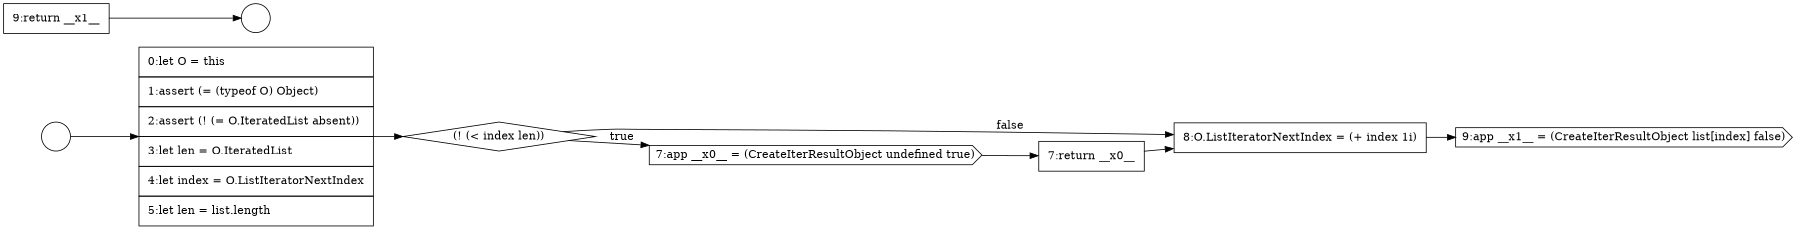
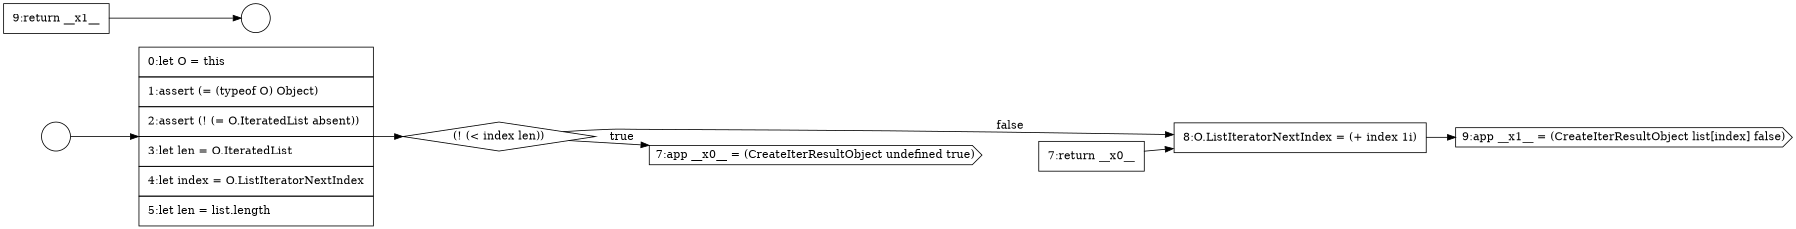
edge "7:app __x0__ = (CreateIterResultObject undefined true)" -> "7:return __x0__": removed
